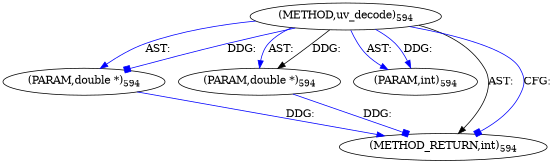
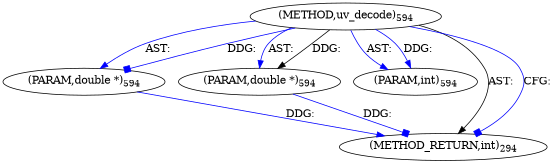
node "(METHOD_RETURN,int)": text "594" -> "294"
